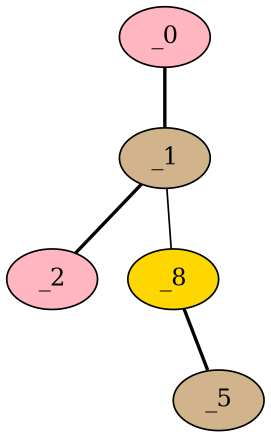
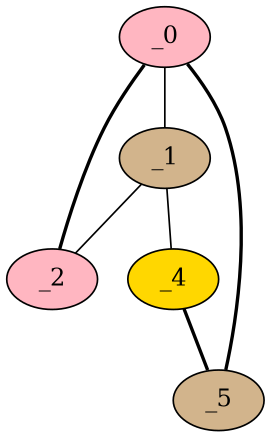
edge "_0" -- "_1": style bold -> solid
edge "_0" -- "_2": added
edge "_0" -- "_5": added
edge "_1" -- "_2": style bold -> solid
node "_8": label "_8" -> "_4"
